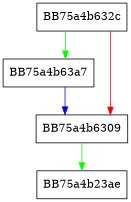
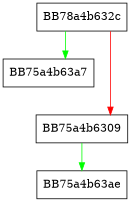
node "BB75a4b632c": label "BB75a4b632c" -> "BB78a4b632c"
edge "BB75a4b63a7" -> "BB75a4b6309": removed
node "BB75a4b23ae": label "BB75a4b23ae" -> "BB75a4b63ae"
